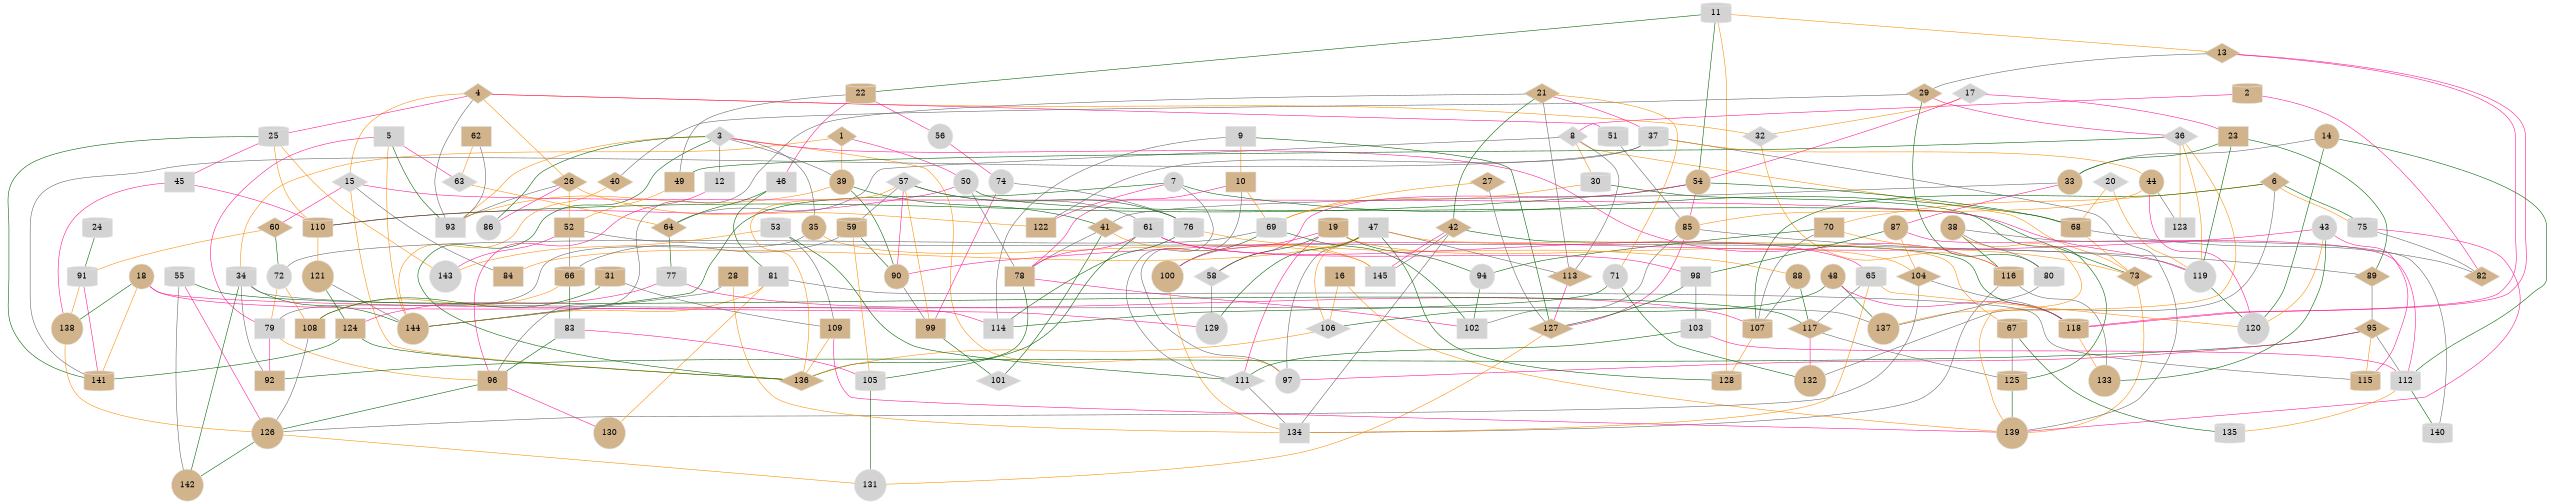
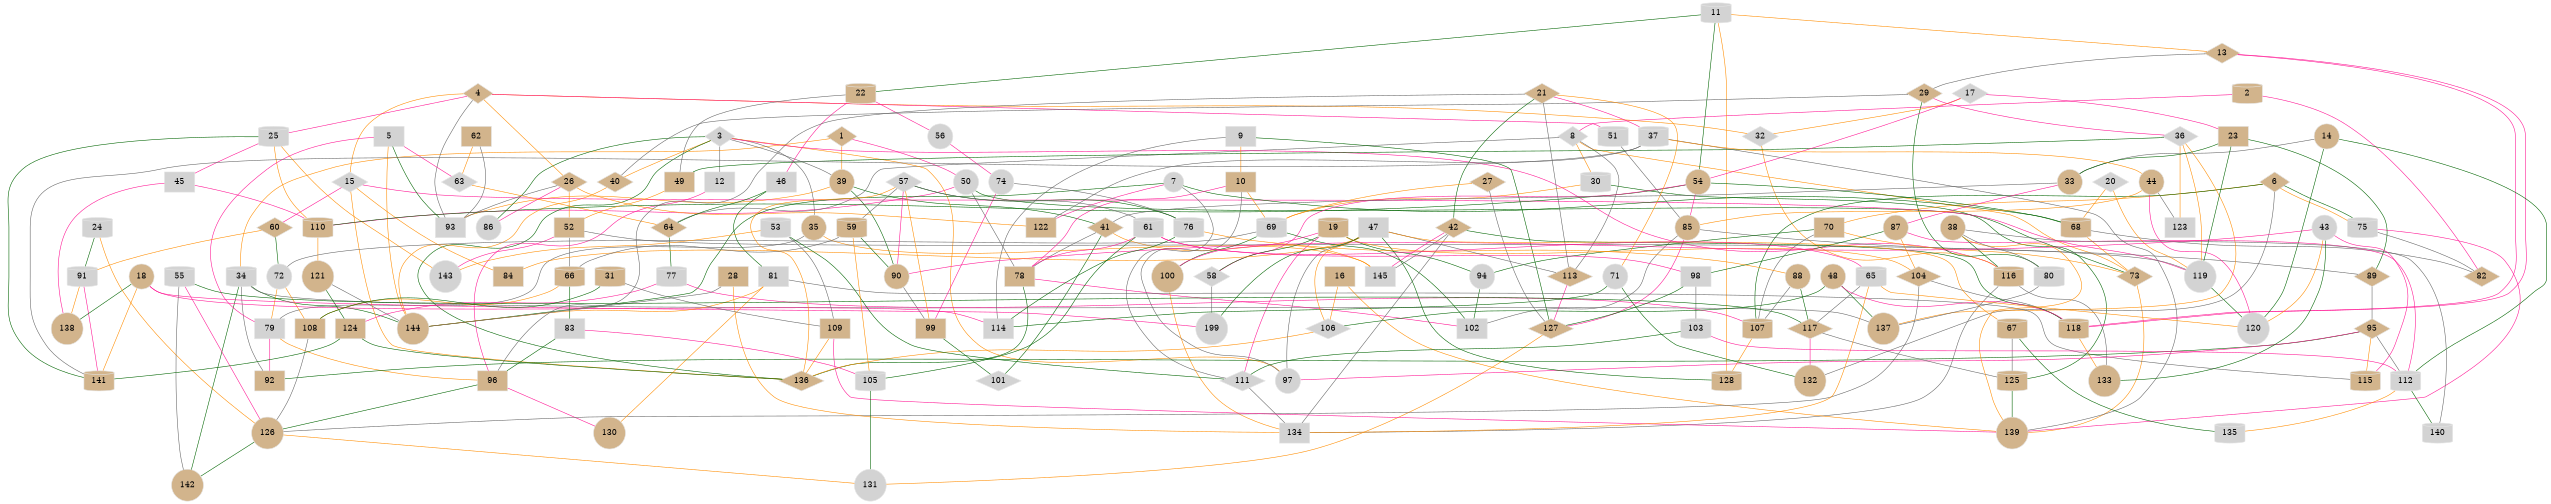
edge "3" -- "93": now "3" -- "40"
edge "15" -- "84": color gray40 -> darkorange
node "129": label "129" -> "199"
edge "138" -- "126": now "24" -- "126"
